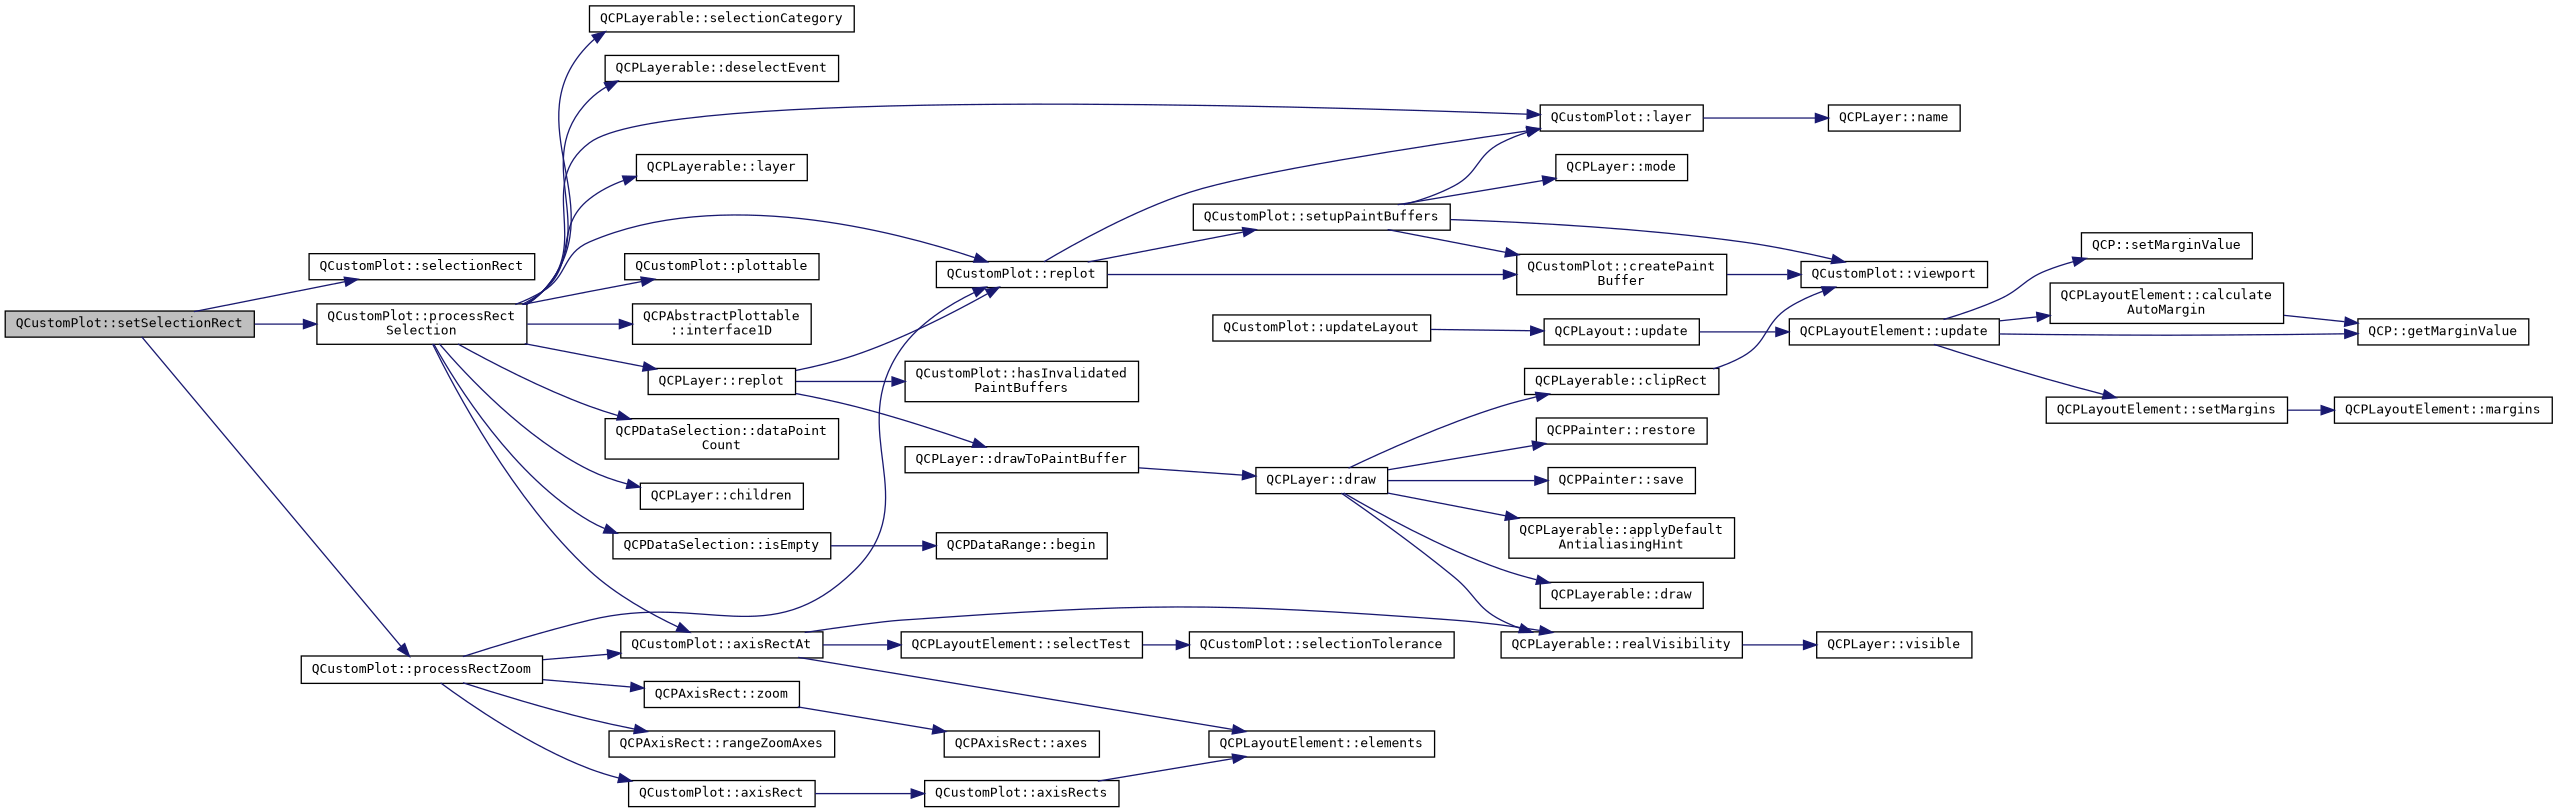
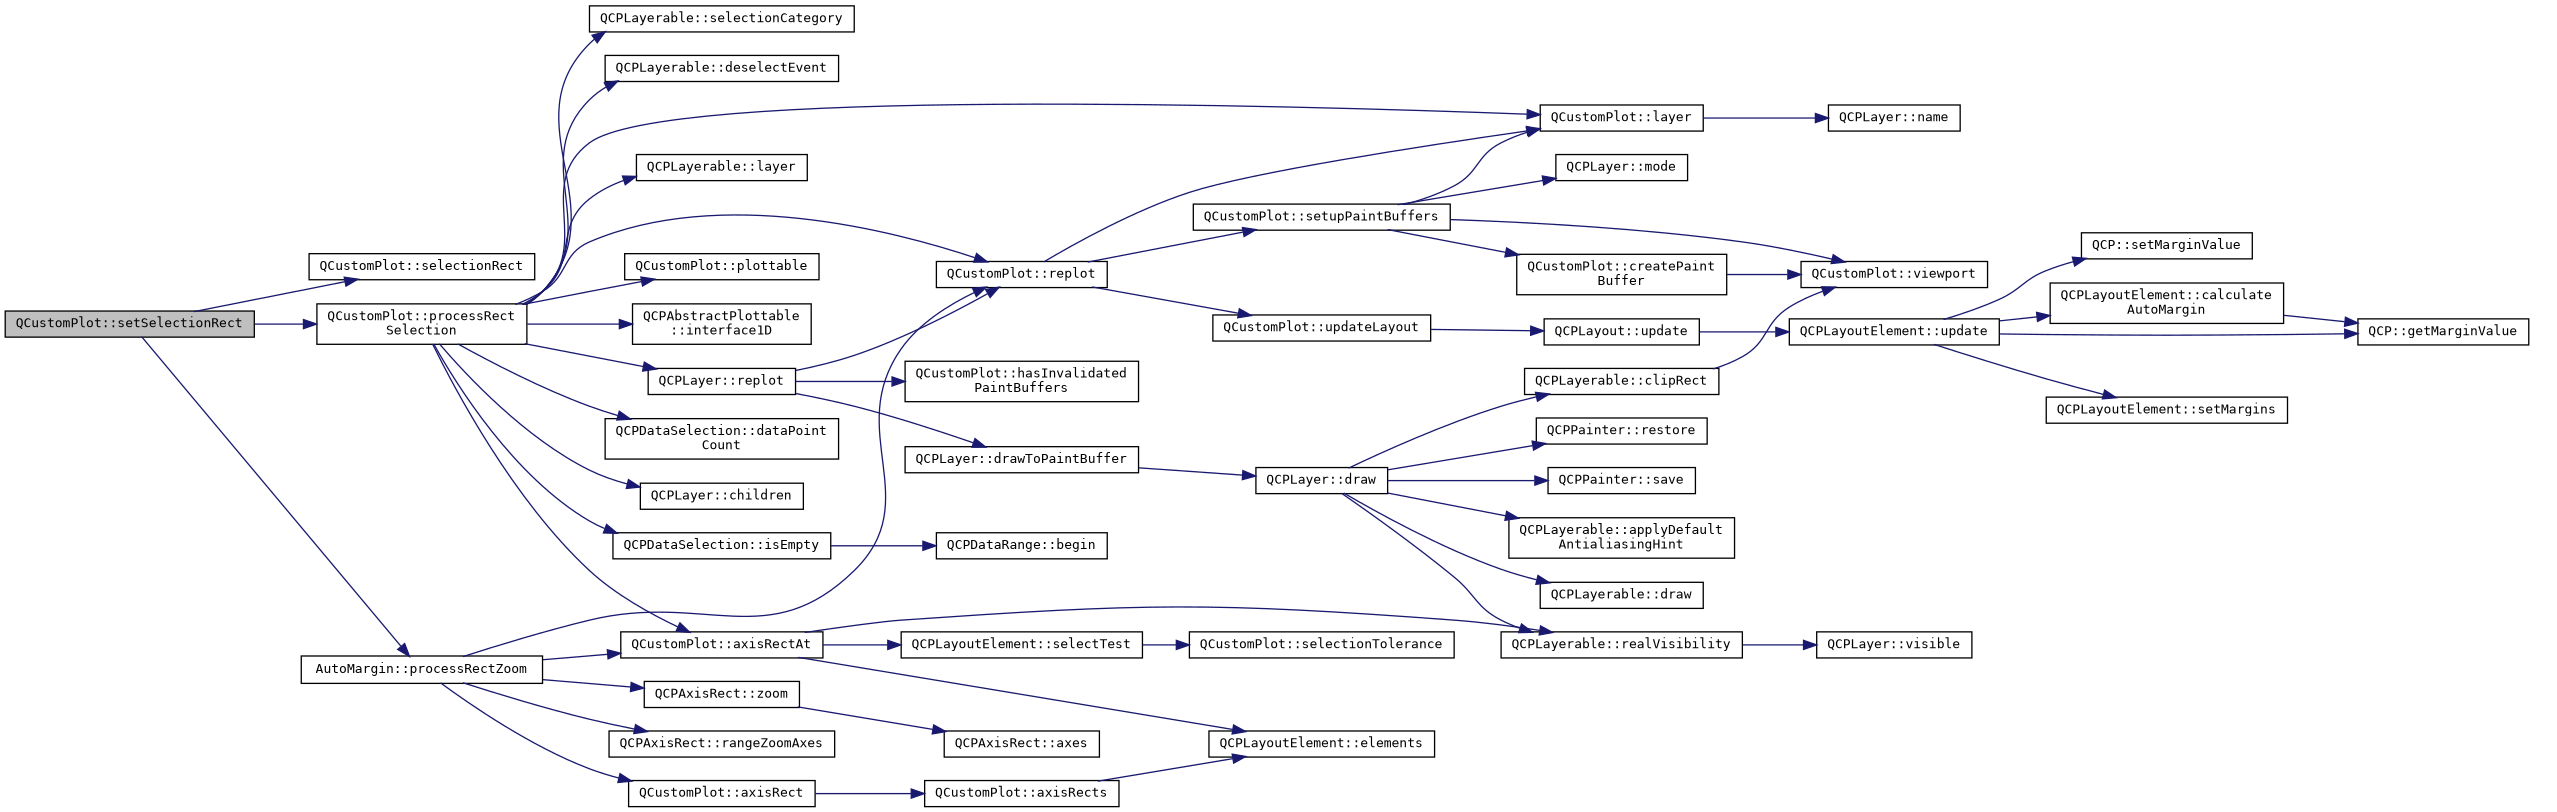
edge "QCustomPlot::replot" -> "QCustomPlot::createPaint Buffer": now "QCustomPlot::replot" -> "QCustomPlot::updateLayout"
node "QCPLayoutElement::margins": removed
node "QCustomPlot::processRectZoom": label "QCustomPlot::processRectZoom" -> "AutoMargin::processRectZoom"
